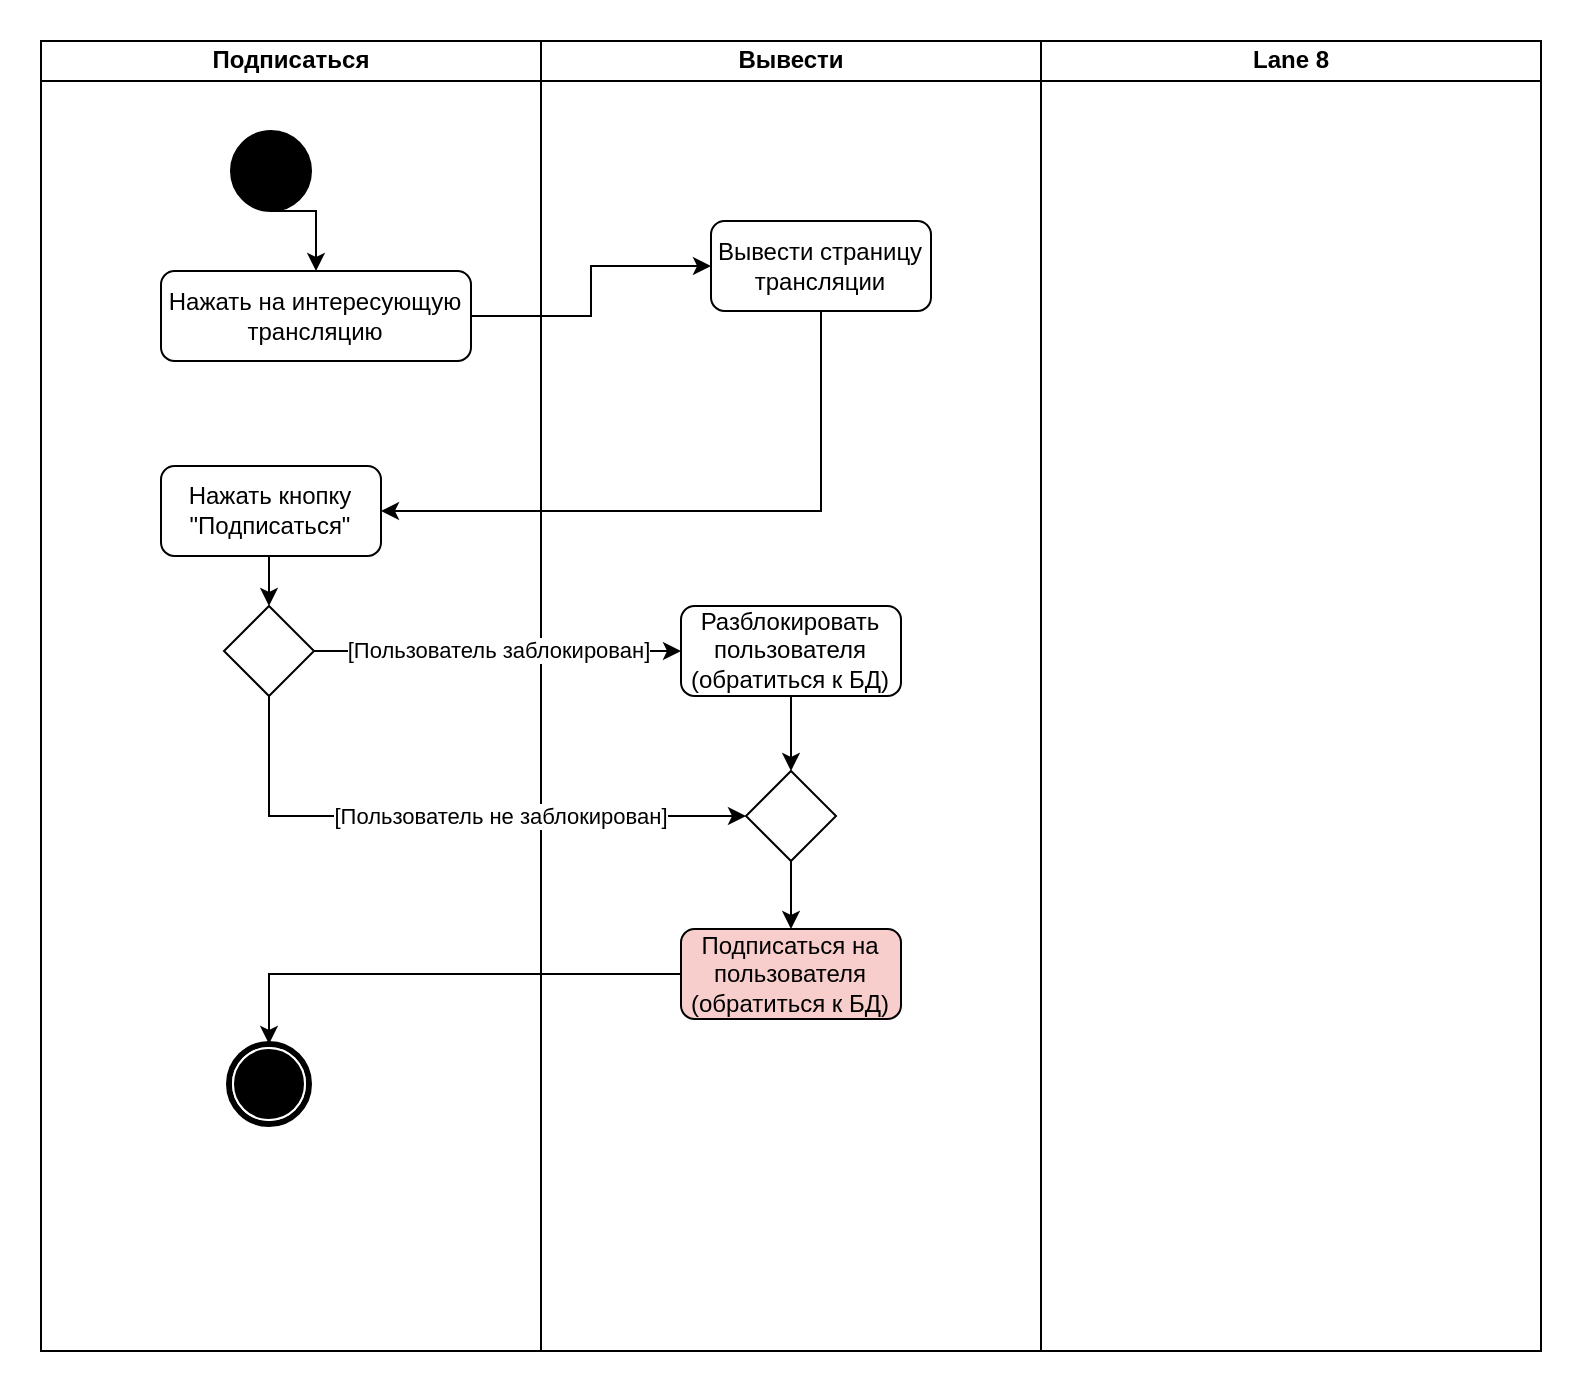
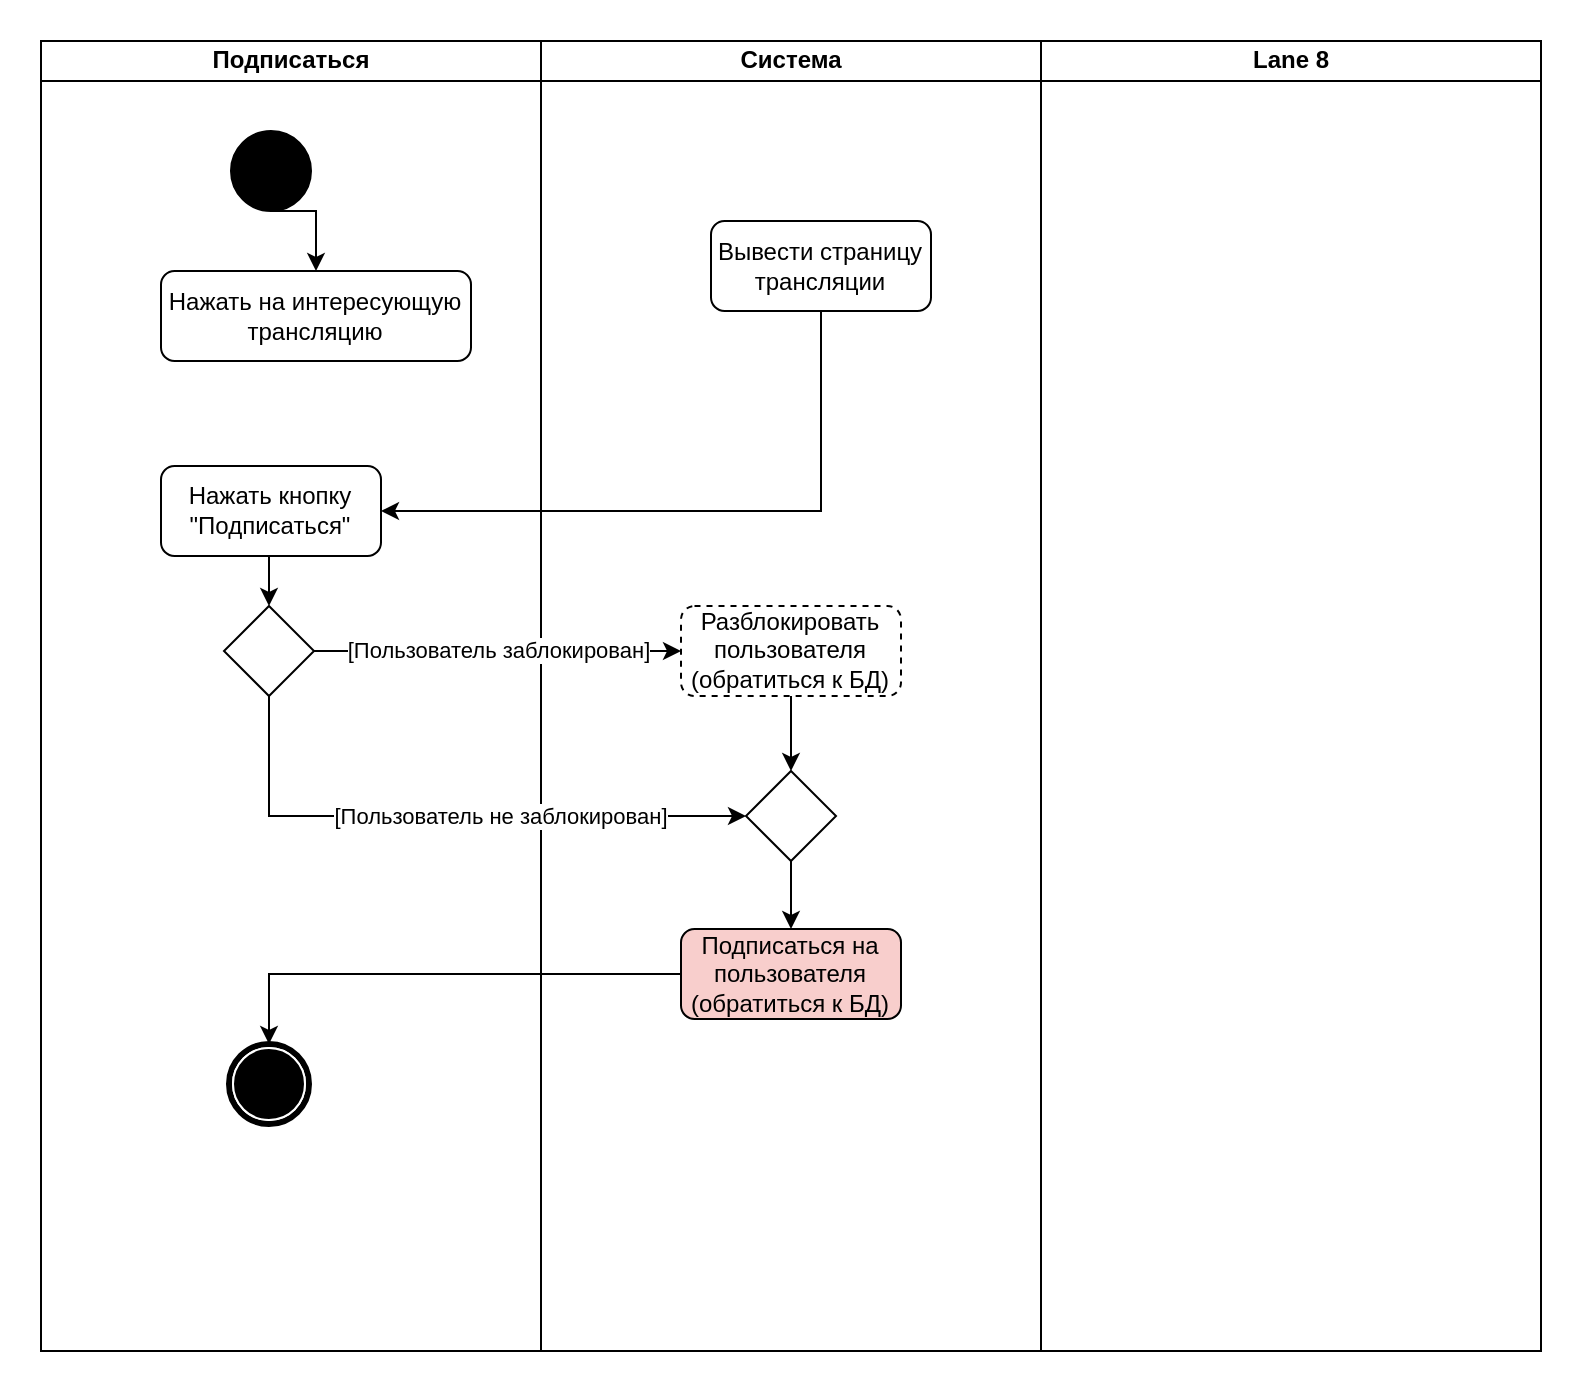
node "Вывести": label "Вывести" -> "Система"
edge "Нажать на интересующую трансляцию" -> "Вывести страницу трансляции": removed
node "Разблокировать пользователя (обратиться к БД)": style solid -> dashed
